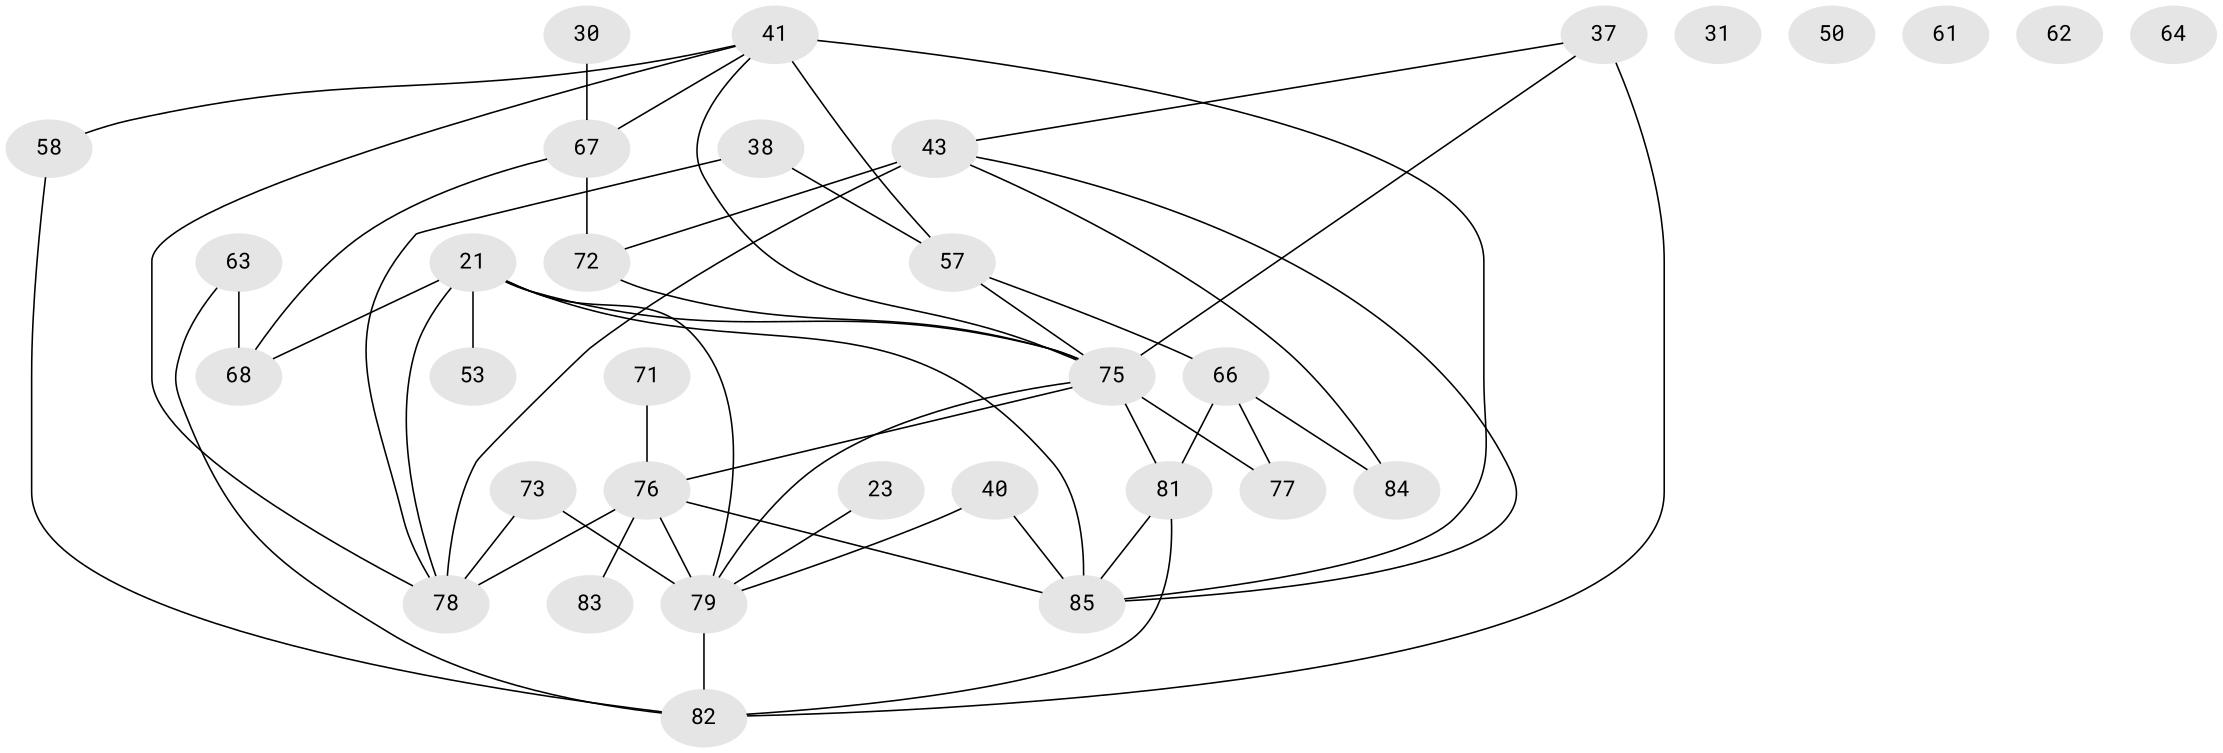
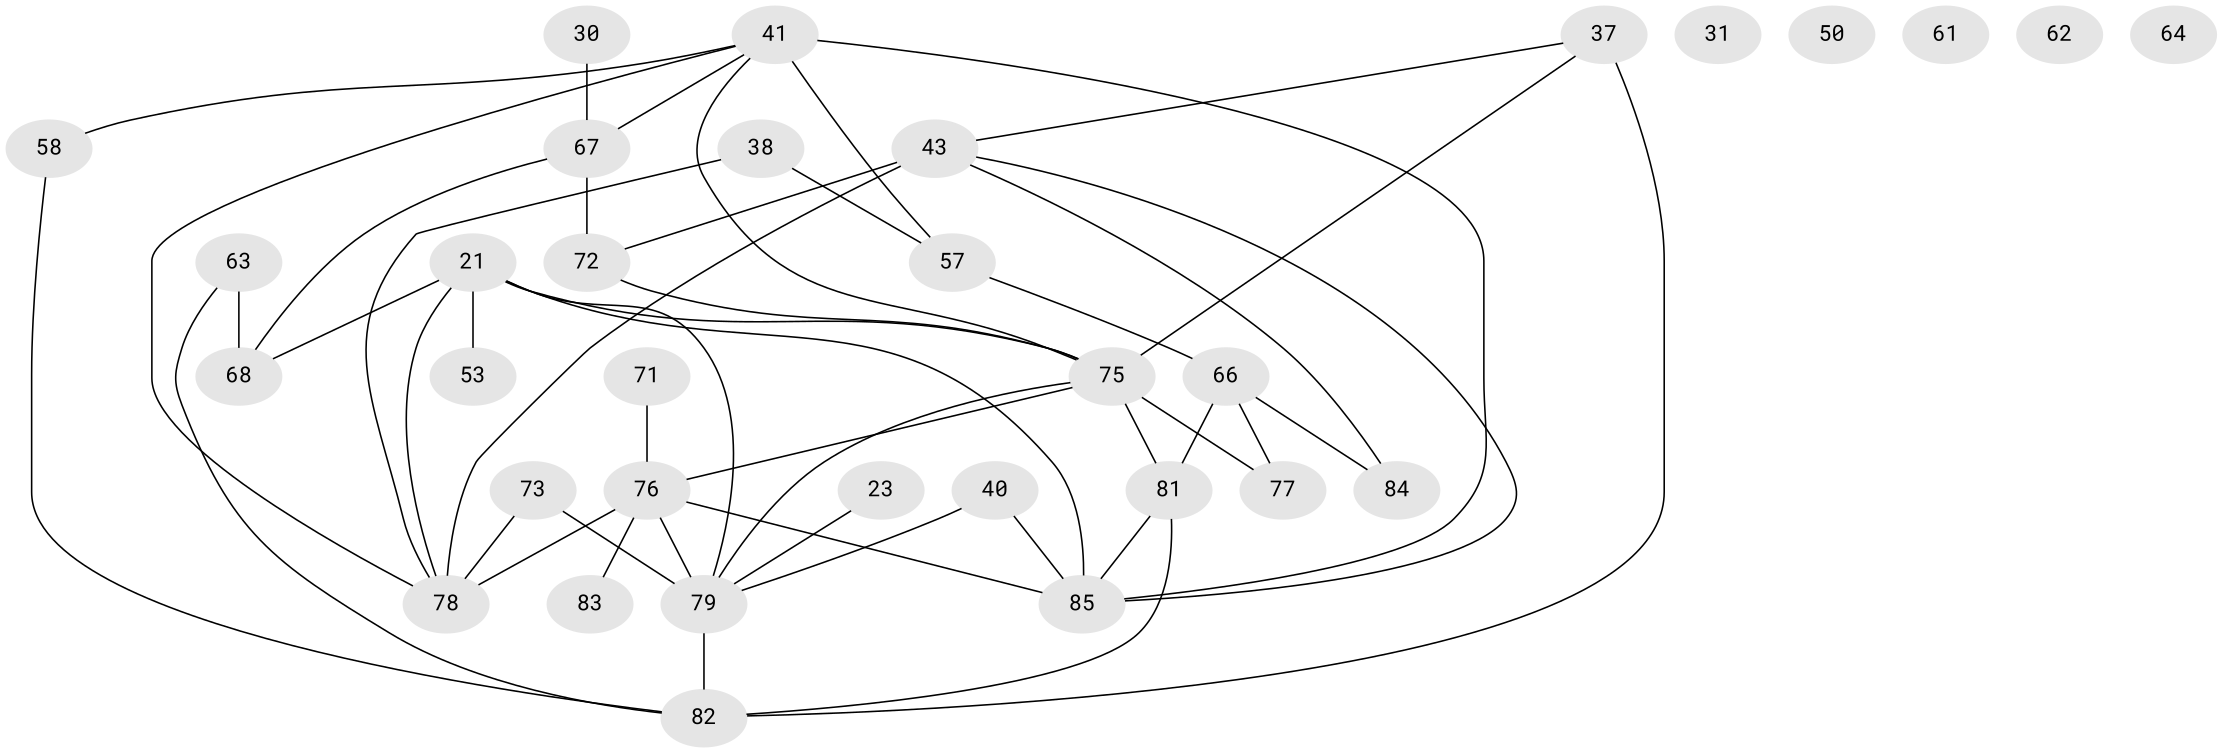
edge "57" -- "75": removed
